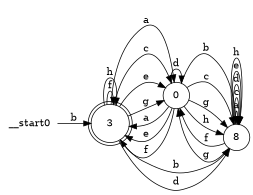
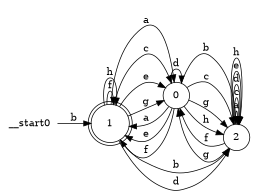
node "3": label "3" -> "1"
node "8": label "8" -> "2"
